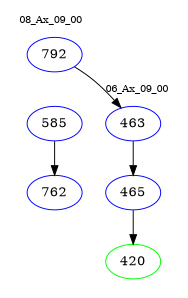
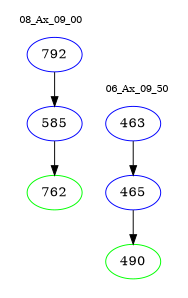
edge "792" -> "463": now "792" -> "585"
cluster "06_Ax_09_00": label "06_Ax_09_00" -> "06_Ax_09_50"
node "762": color blue -> green
node "420": label "420" -> "490"
